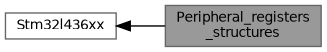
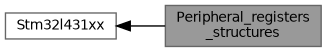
node "Stm32l436xx": label "Stm32l436xx" -> "Stm32l431xx"
